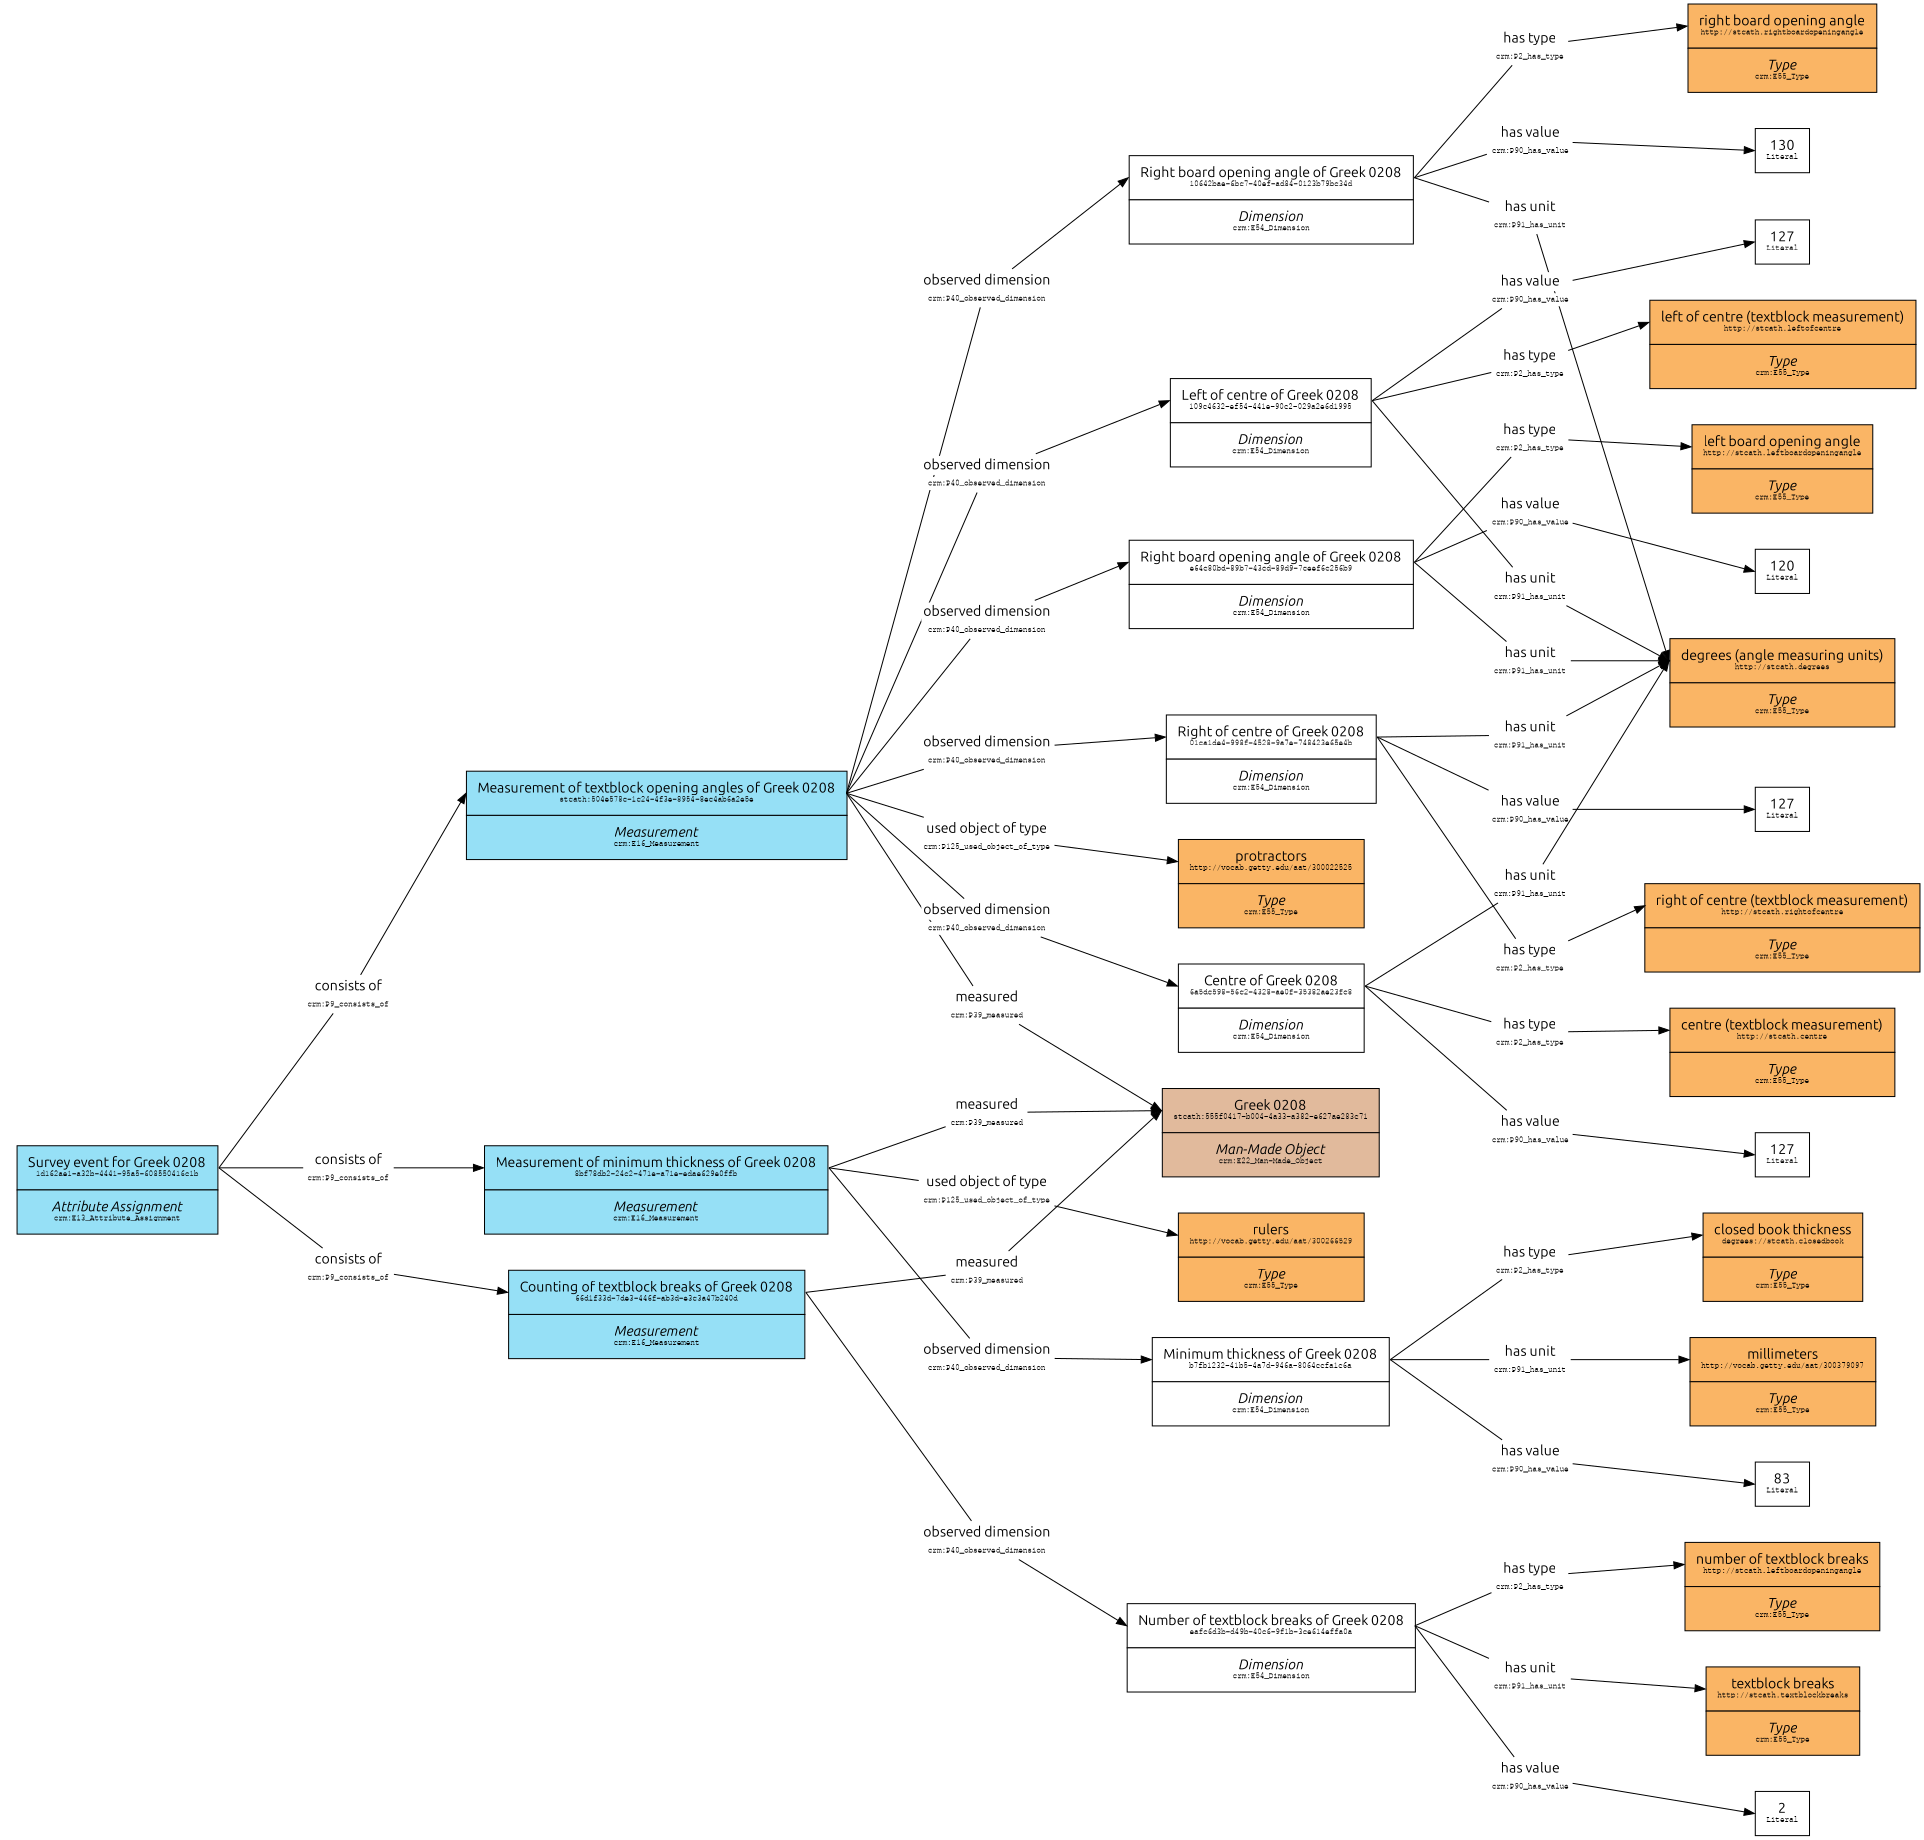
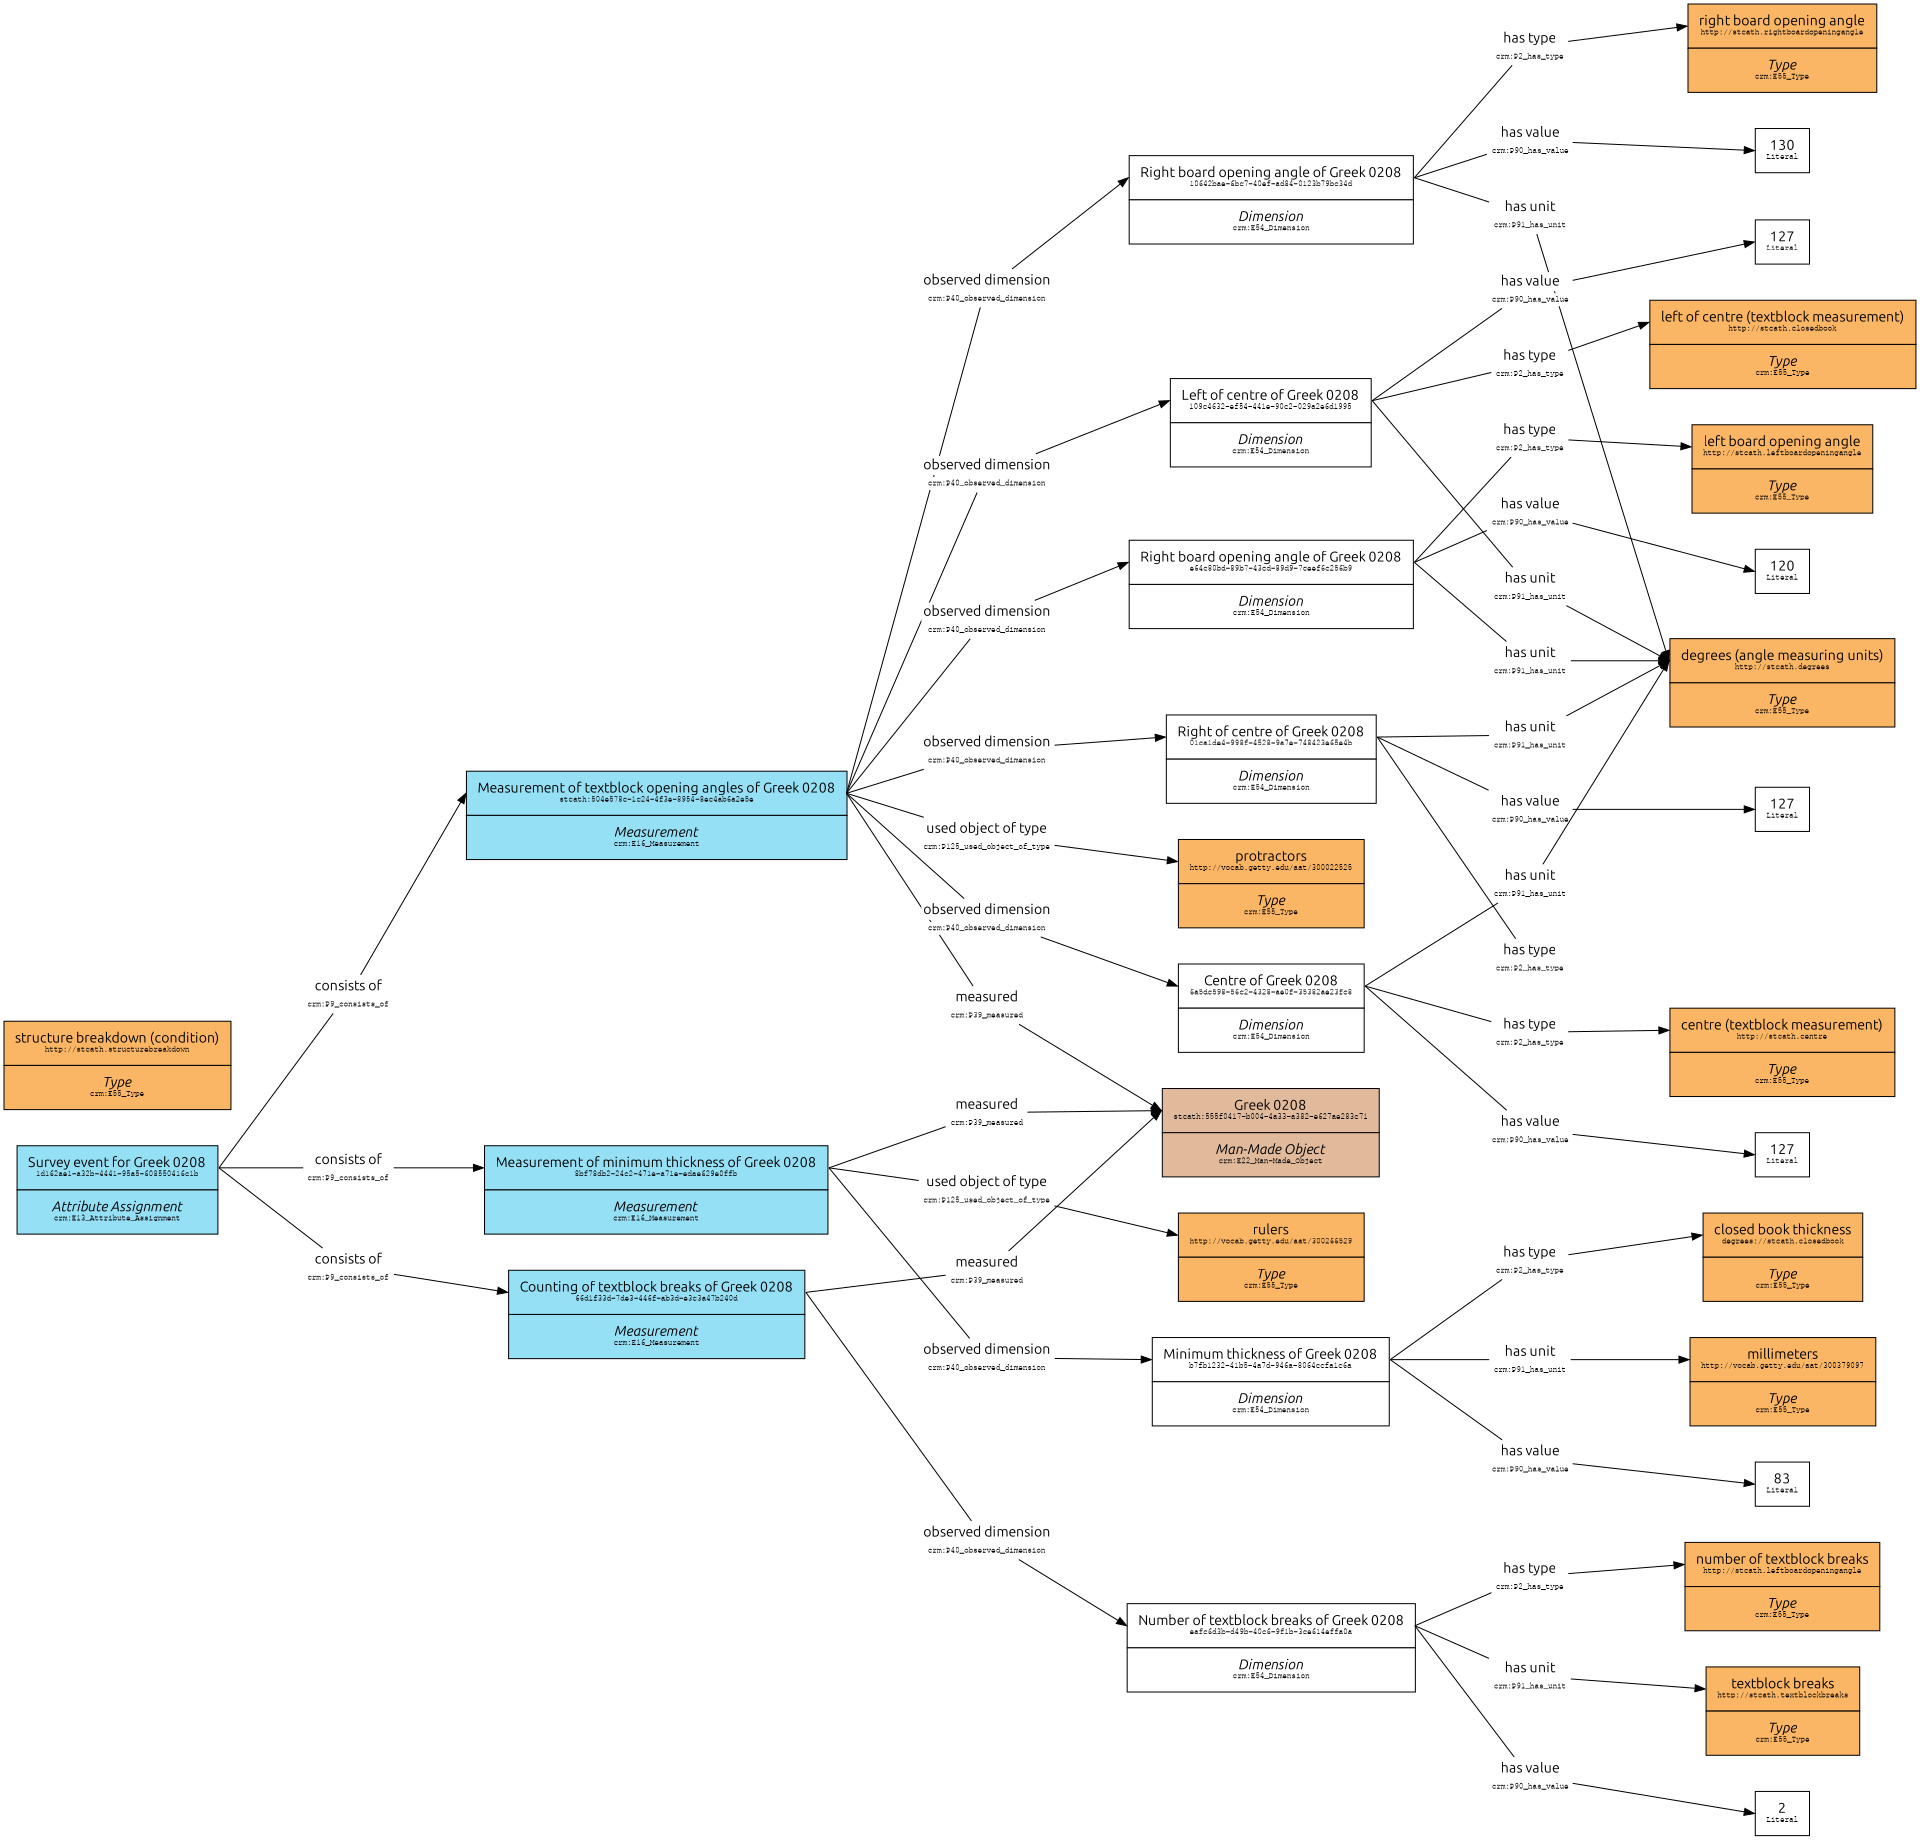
node "left of centre (textblock measurement)": text "http://stcath.leftofcentre" -> "http://stcath.closedbook"
node "right of centre (textblock measurement)": removed
node "structure breakdown (condition)": added
